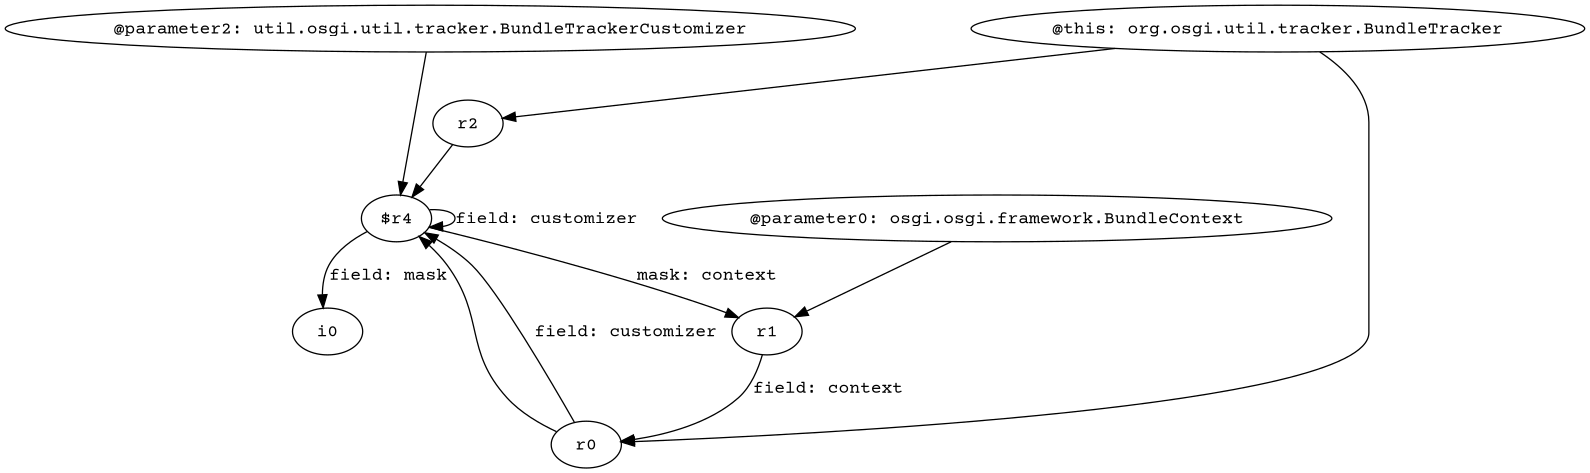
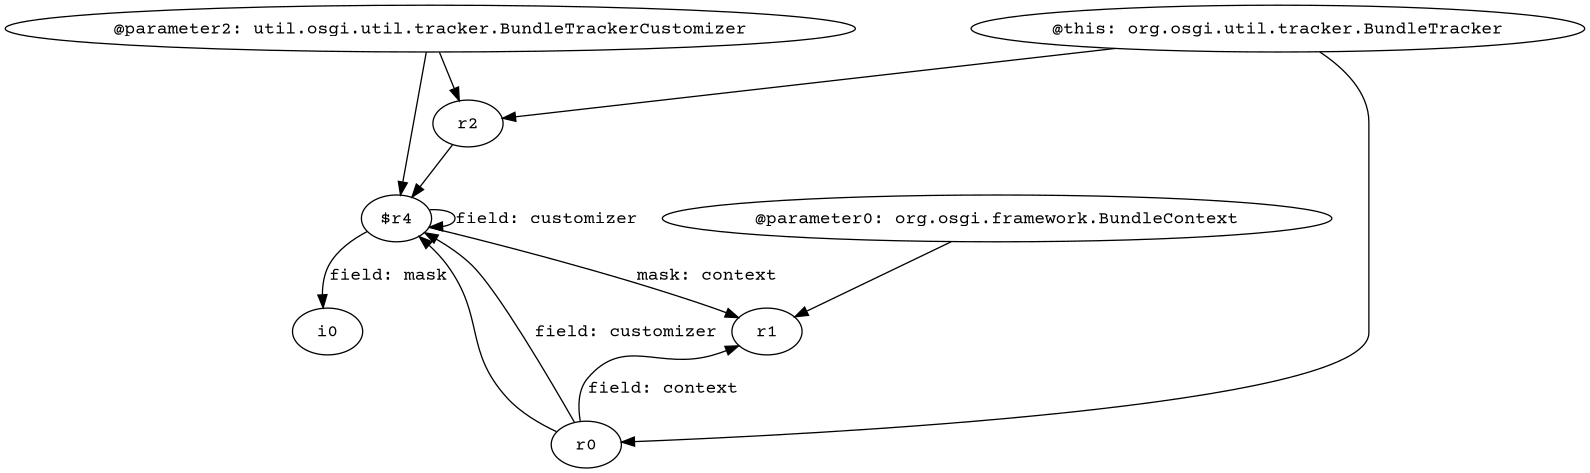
edge "@parameter2: util.osgi.util.tracker.BundleTrackerCustomizer" -> "r2": added
node "@parameter0: osgi.osgi.framework.BundleContext": label "@parameter0: osgi.osgi.framework.BundleContext" -> "@parameter0: org.osgi.framework.BundleContext"
edge "r1" -> "r0": reversed
